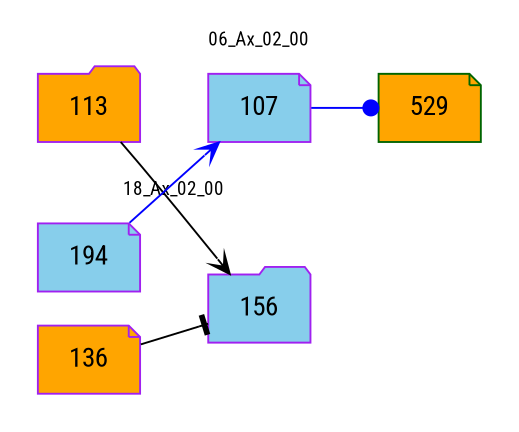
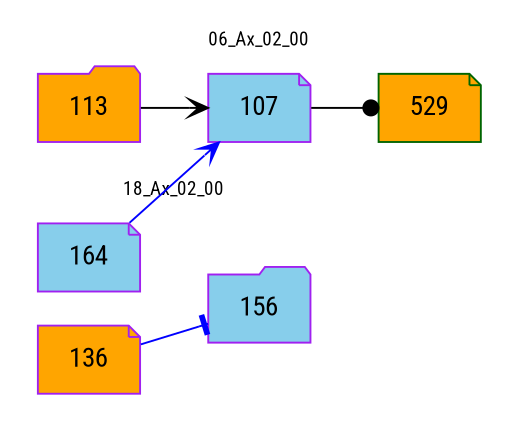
edge "107" -> "529": color blue -> black
edge "113" -> "156": now "113" -> "107"
node "194": label "194" -> "164"
edge "136" -> "156": color black -> blue
